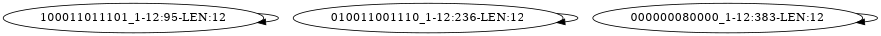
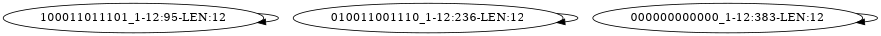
node "000000080000_1-12:383-LEN:12": label "000000080000_1-12:383-LEN:12" -> "000000000000_1-12:383-LEN:12"
